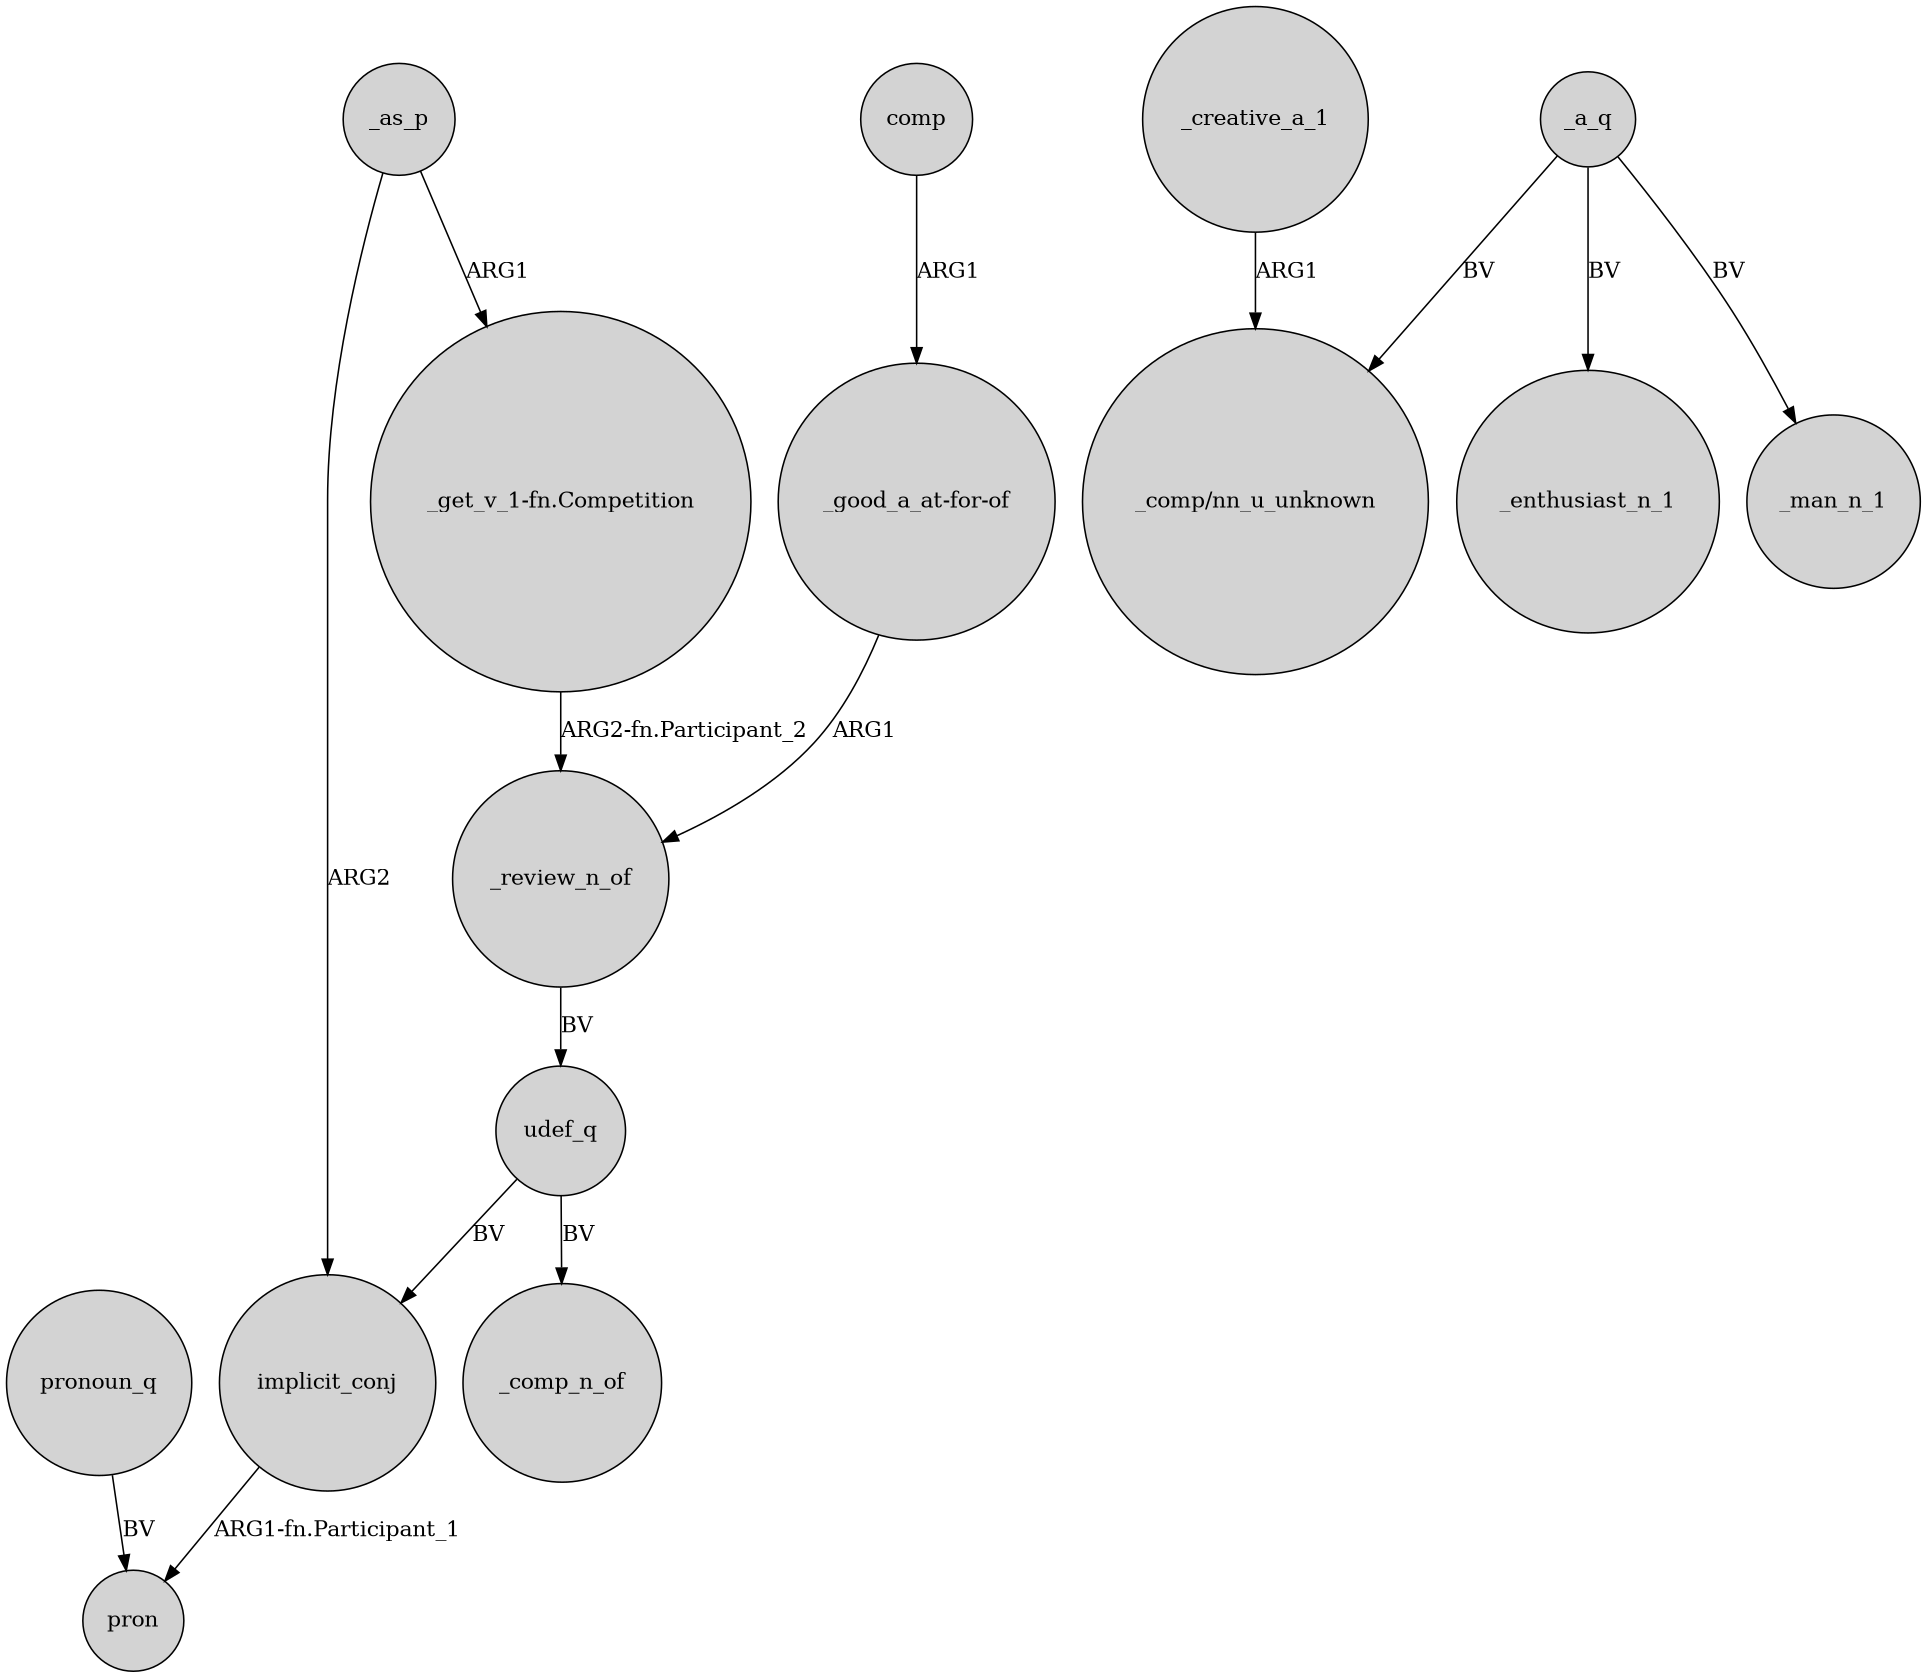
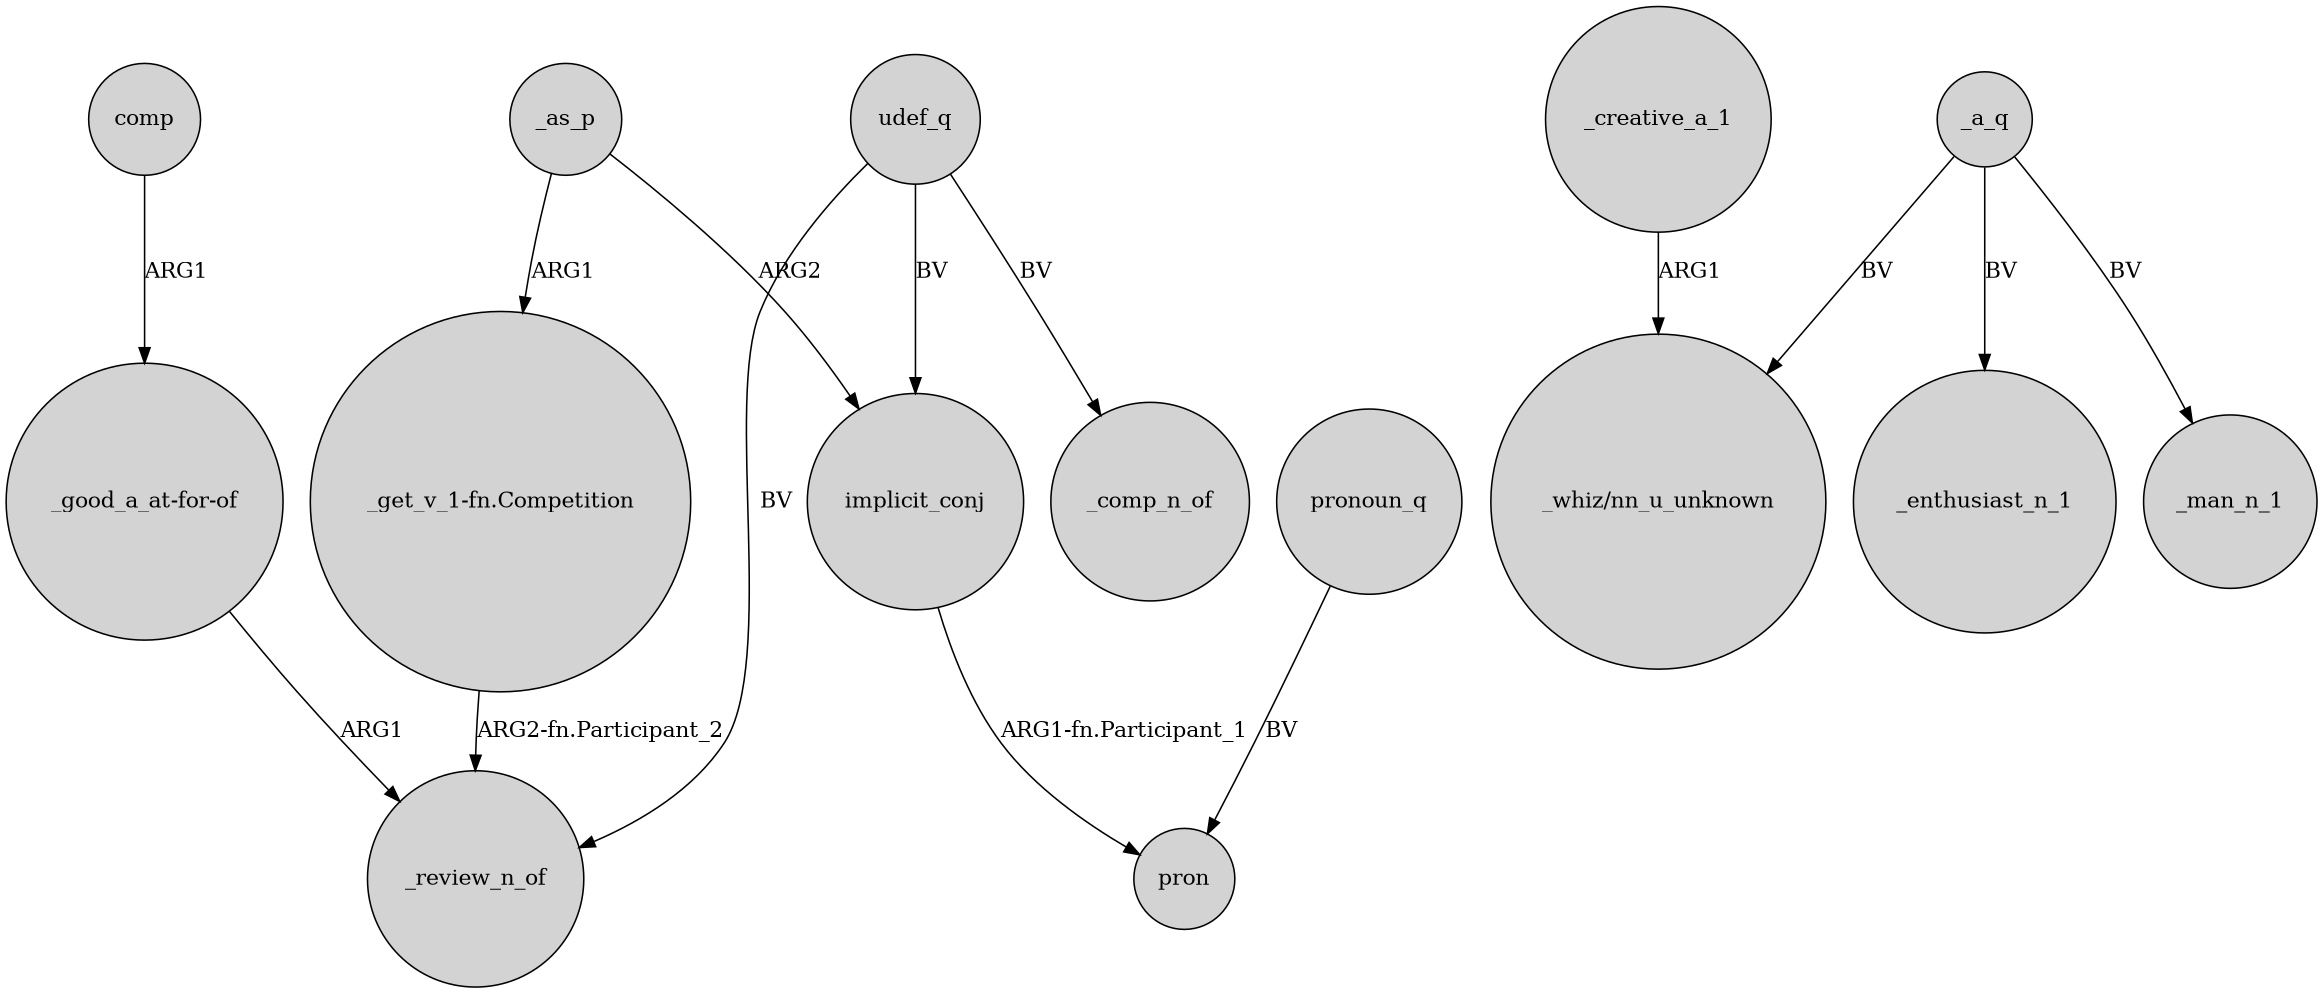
node "_comp/nn_u_unknown": label "_comp/nn_u_unknown" -> "_whiz/nn_u_unknown"
edge "_review_n_of" -> "udef_q": reversed
